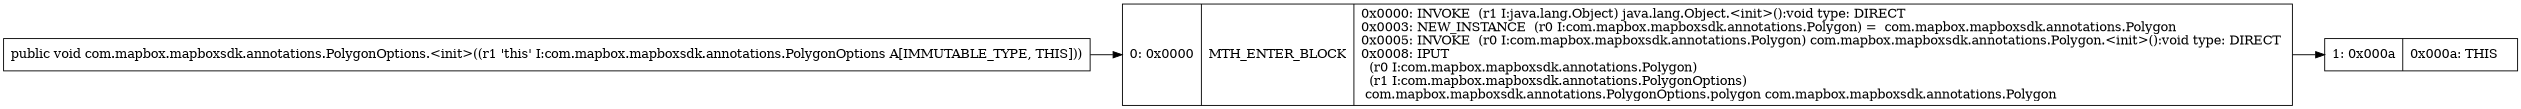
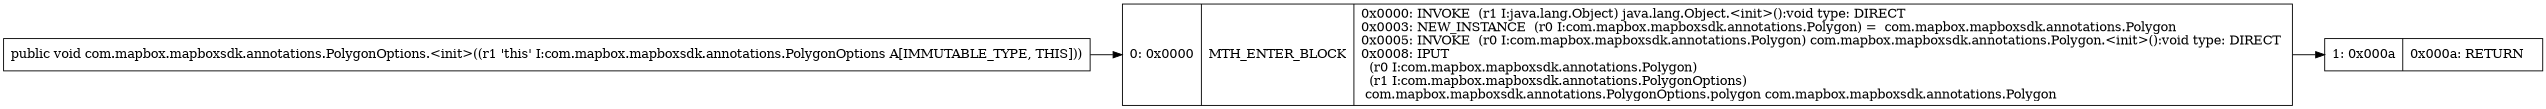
node "1: 0x000a": text "0x000a: THIS" -> "0x000a: RETURN"
